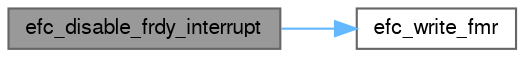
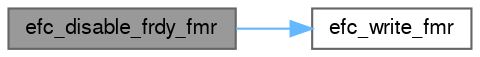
node "efc_disable_frdy_interrupt": label "efc_disable_frdy_interrupt" -> "efc_disable_frdy_fmr"
